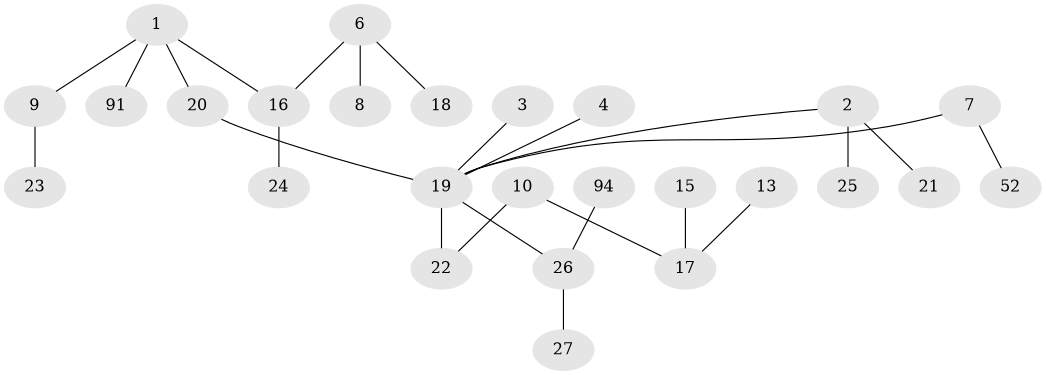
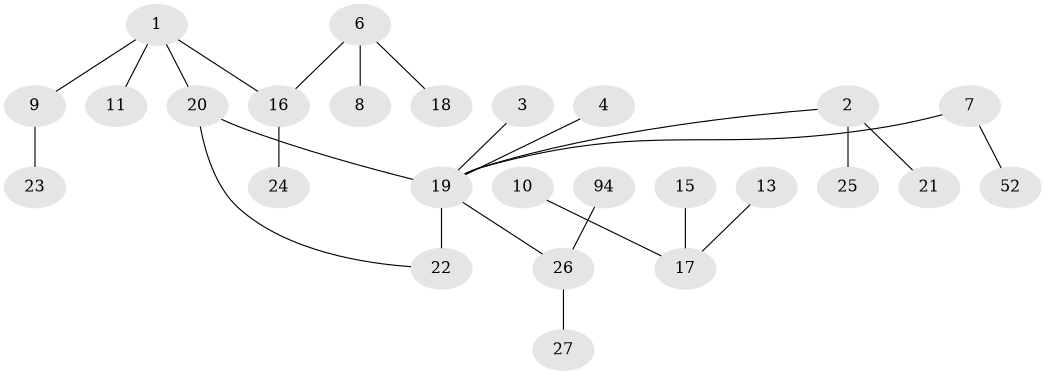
node "91": label "91" -> "11"
edge "10" -- "22": now "20" -- "22"
